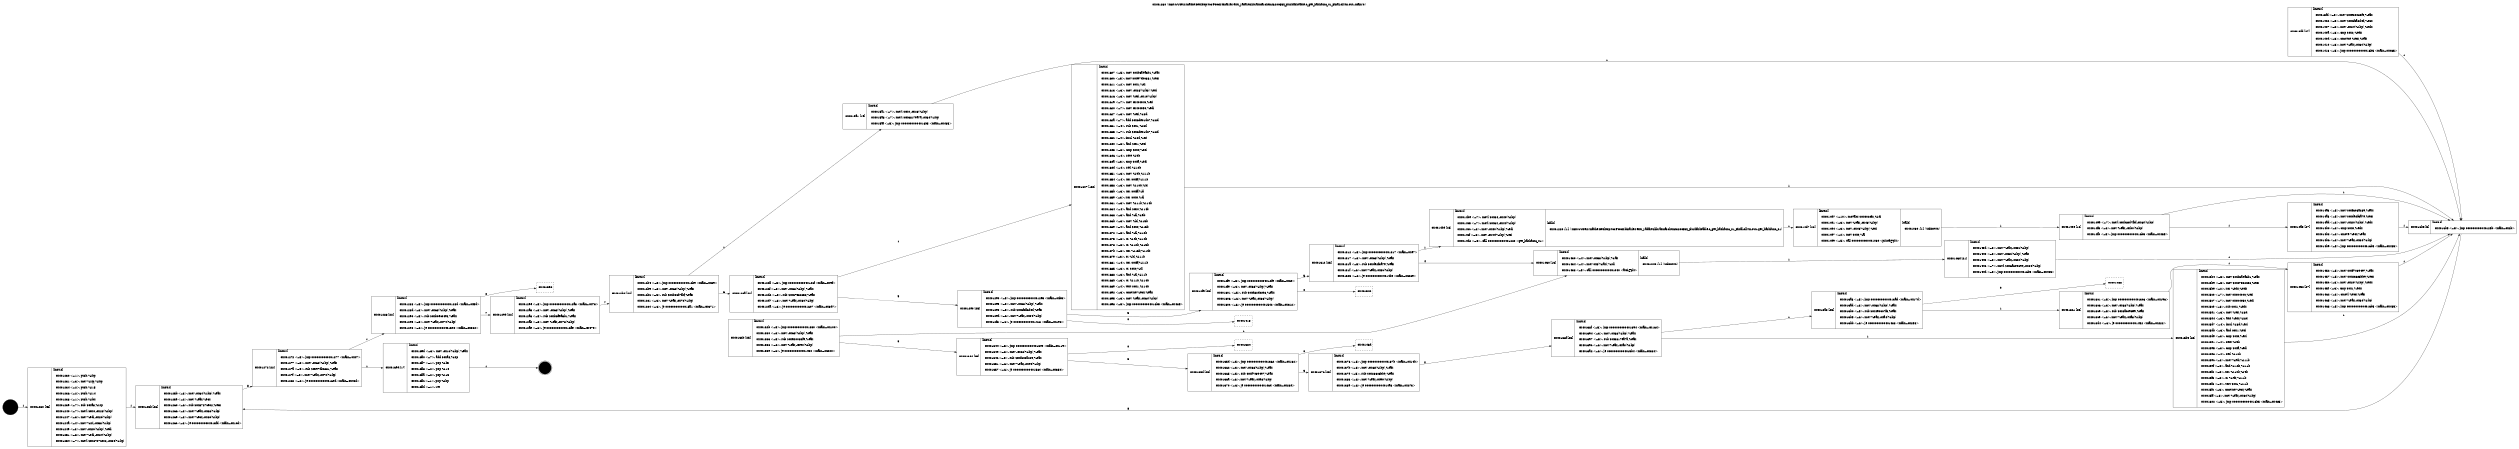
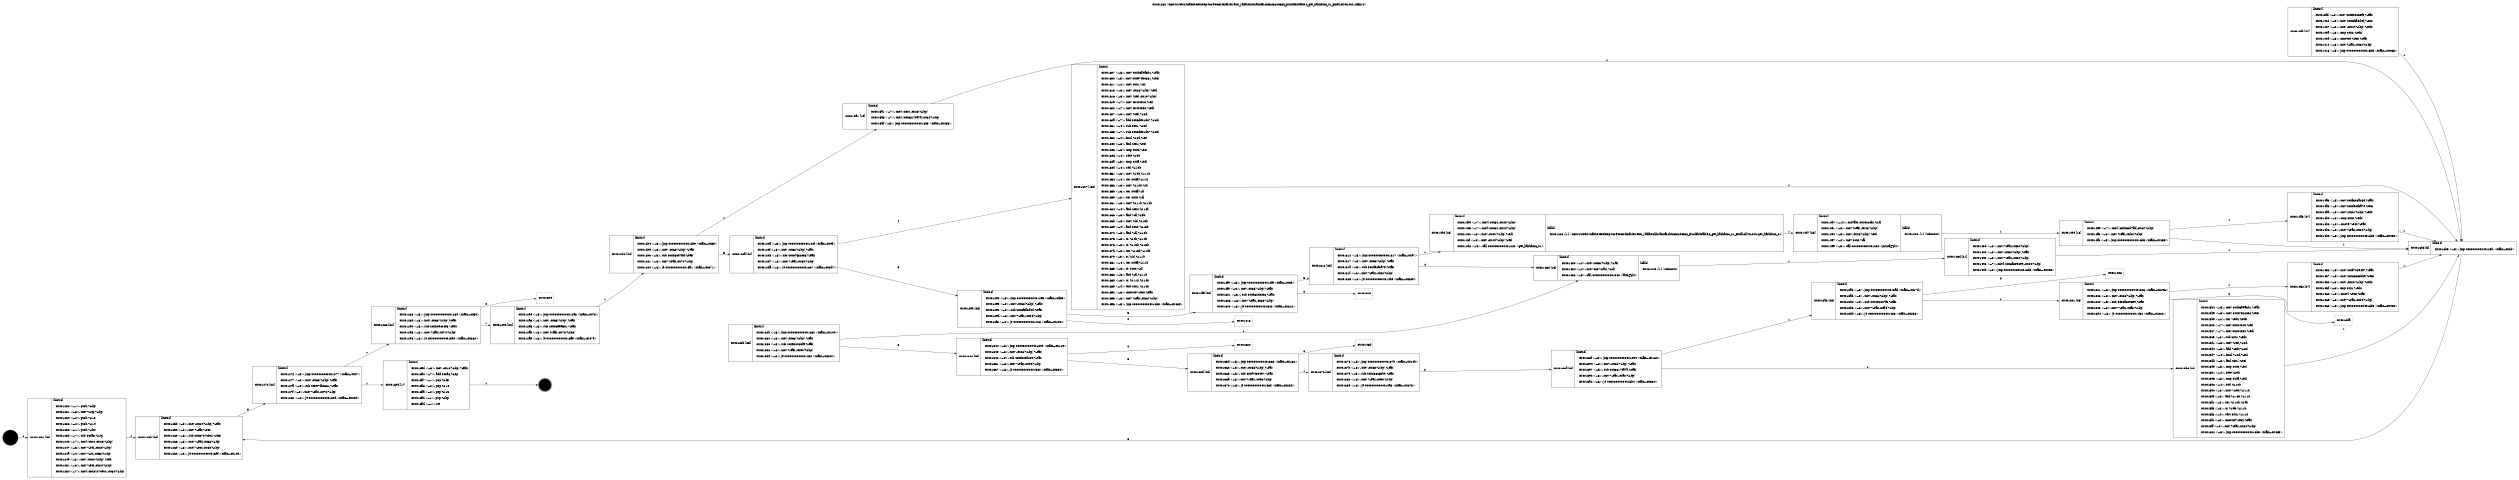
node "0x4013da": added
edge "0x40135d [25]" -> "0x401376 [25]": label " 3" -> " 1"
